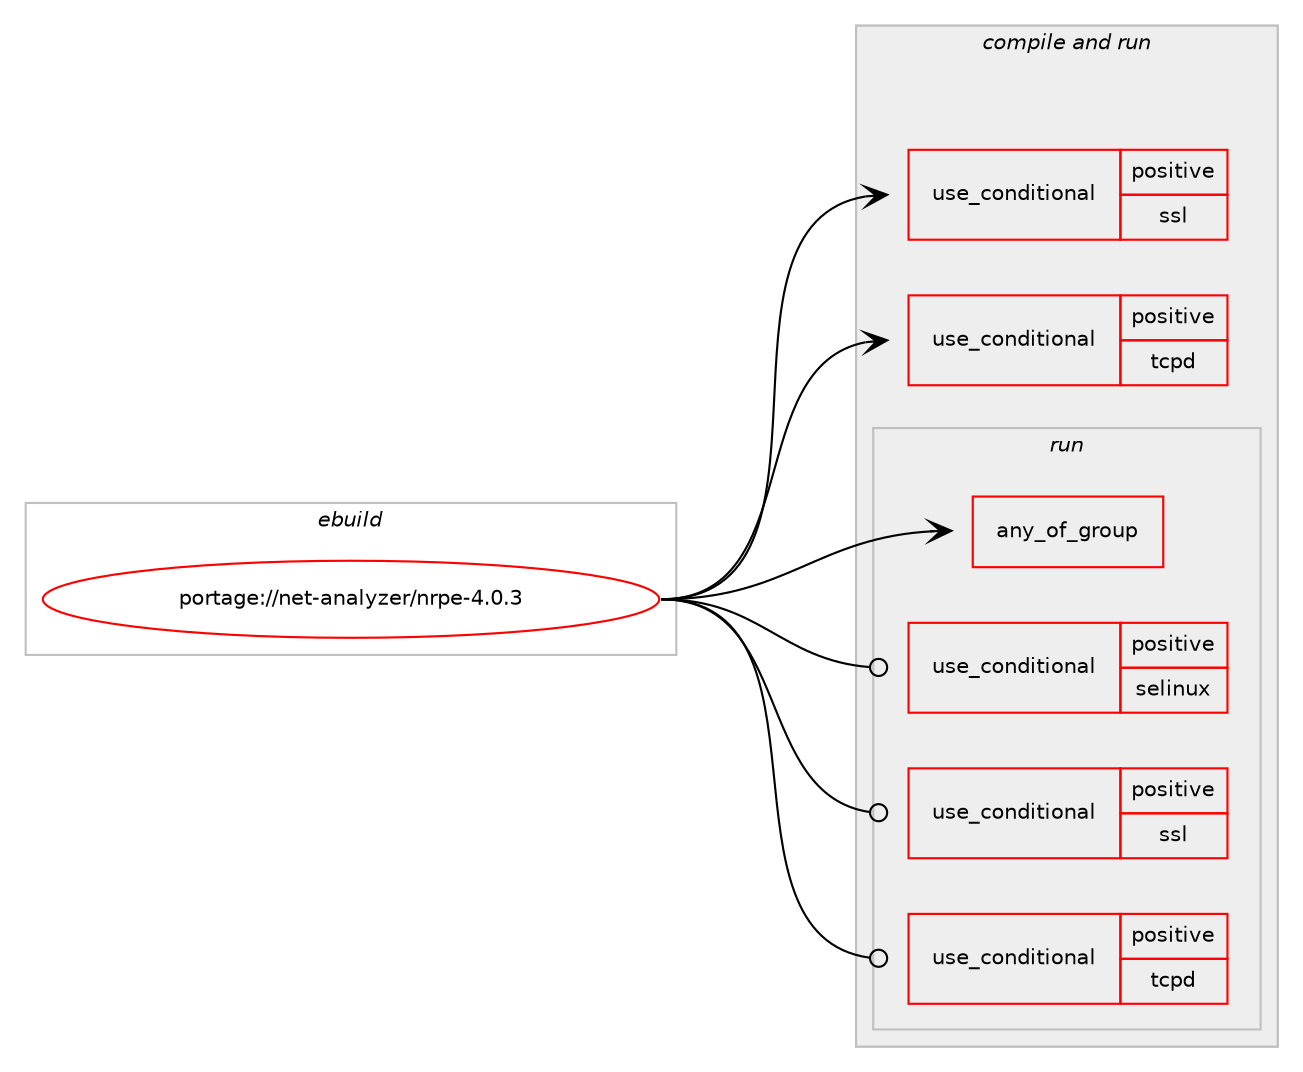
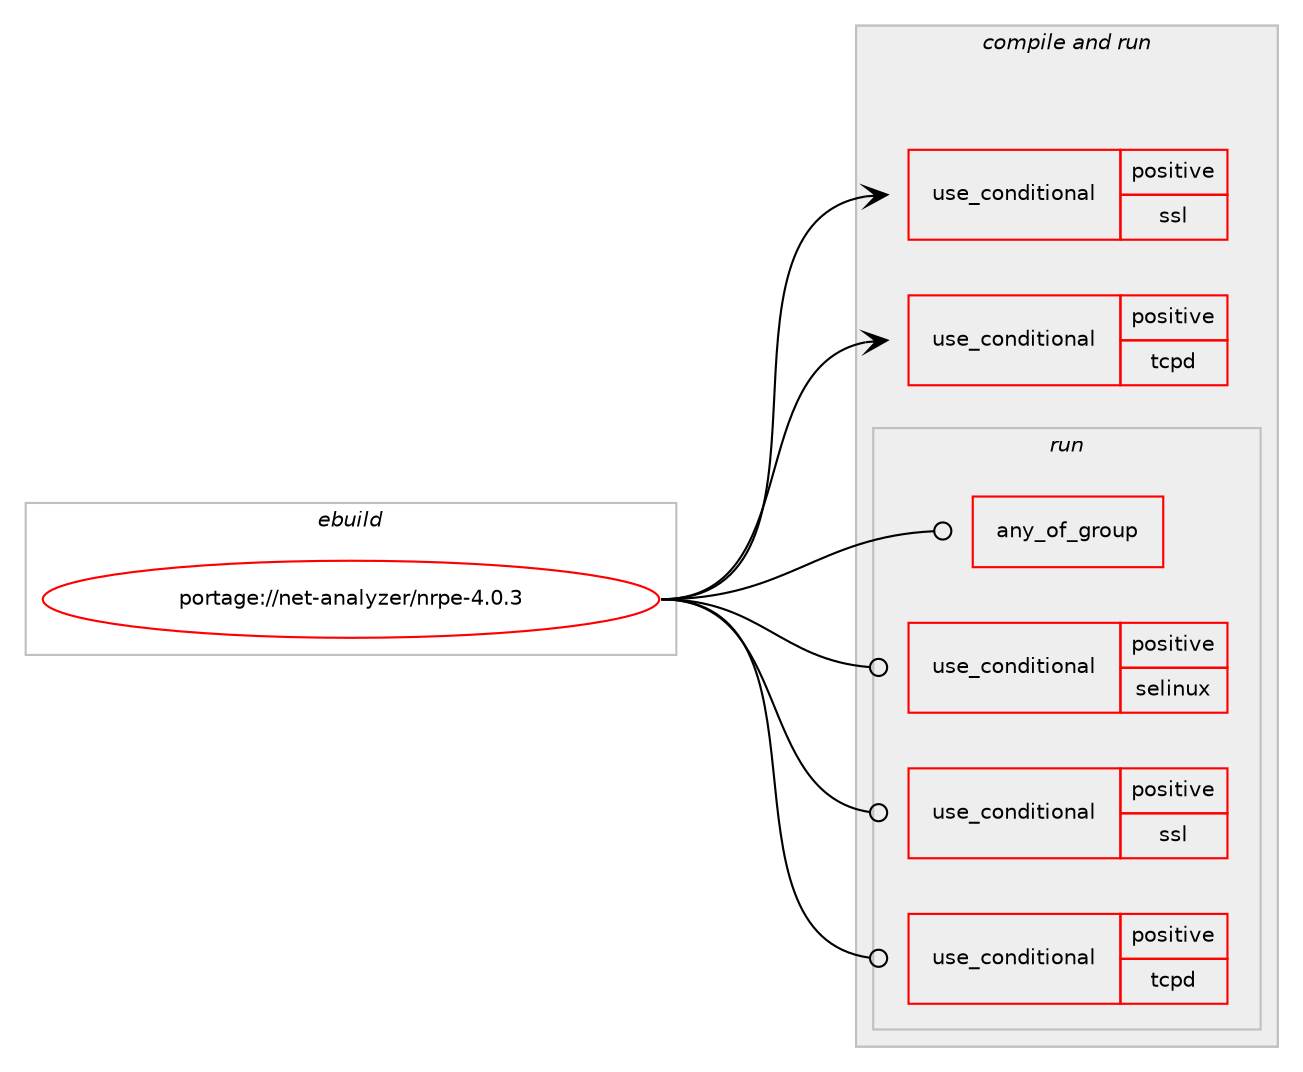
edge "portage://net-analyzer/nrpe-4.0.3" -> "any_of_group": arrowhead vee -> odot
